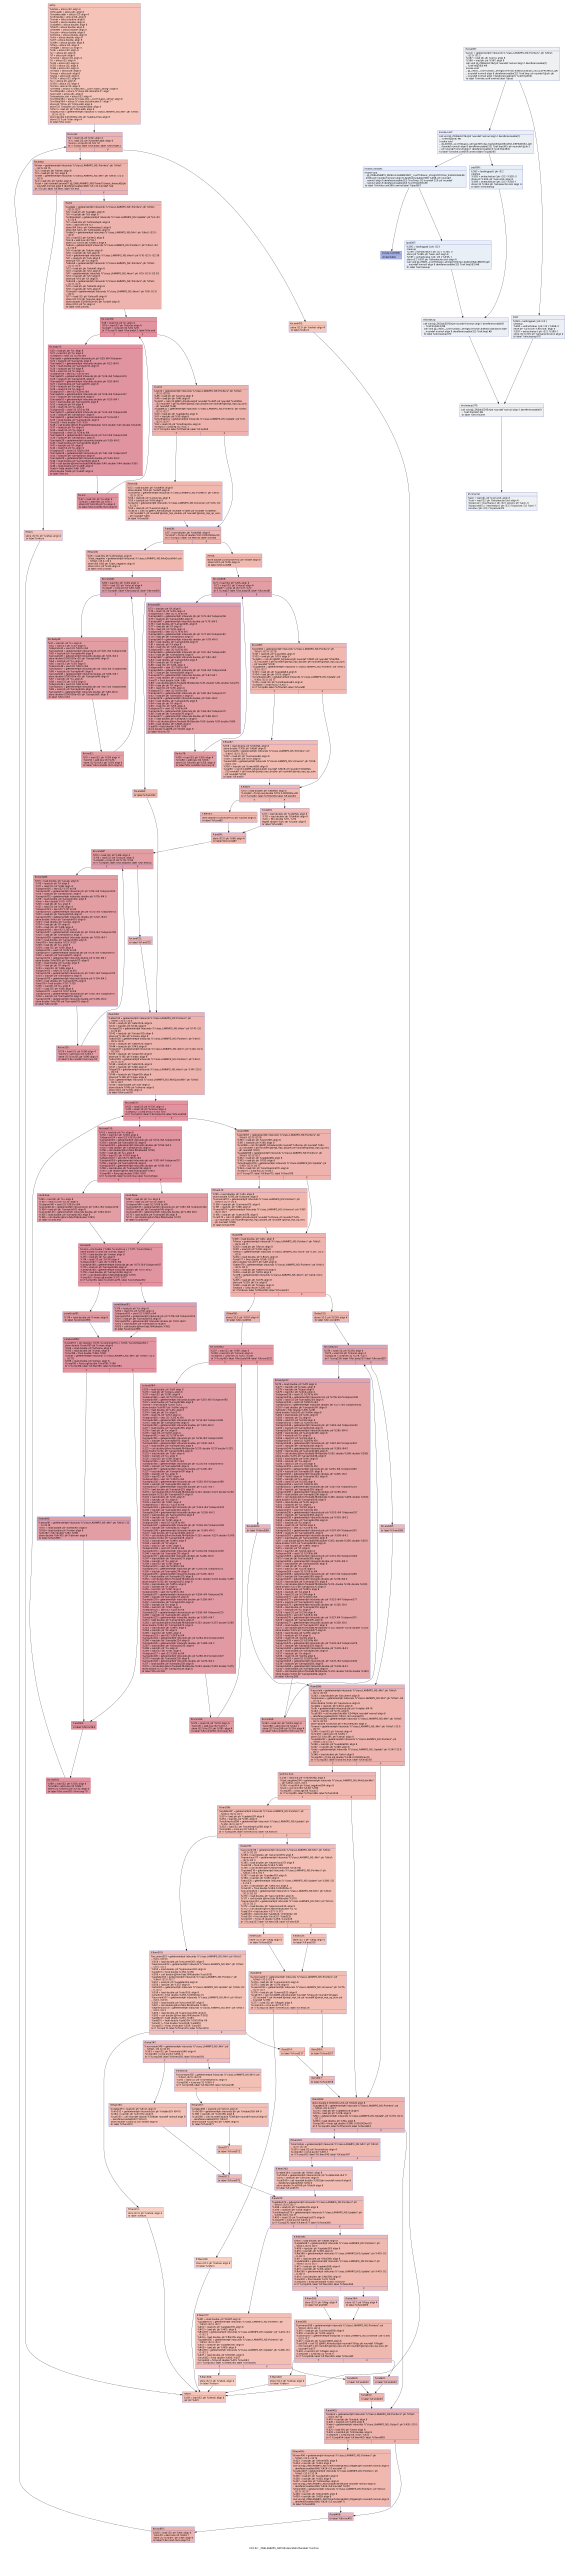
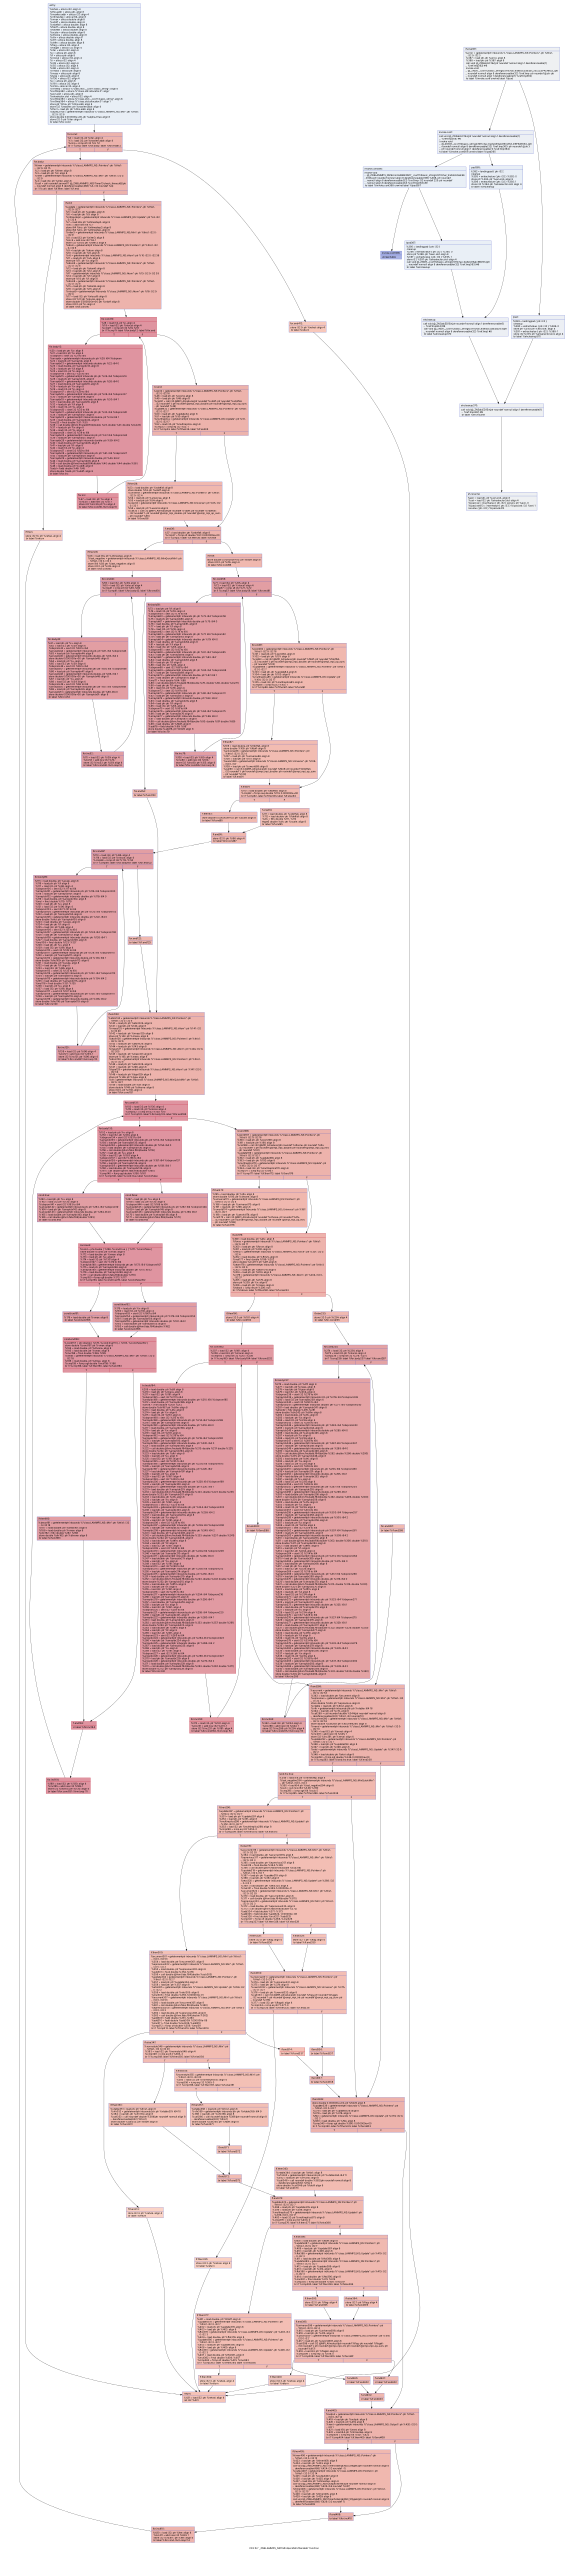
node "entry:": fillcolor #e8765c70 -> #cedaeb70
edge "if.end91:" -> "if.else94:": removed
edge "for.cond235:" -> "for.end287:": removed
node "if.then341:": removed
